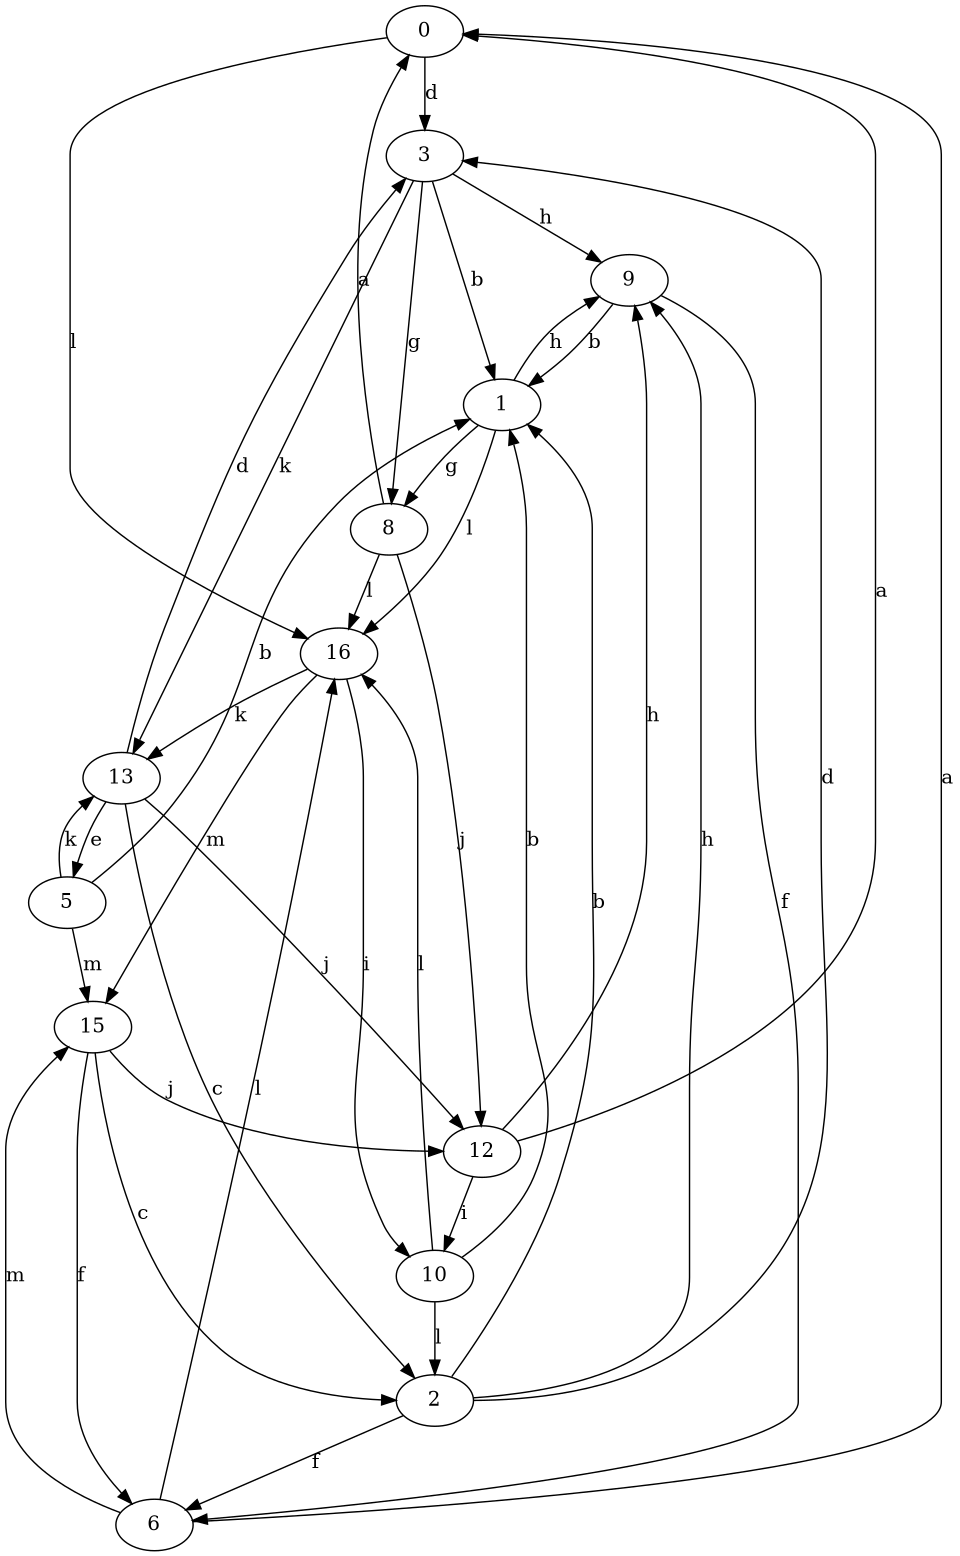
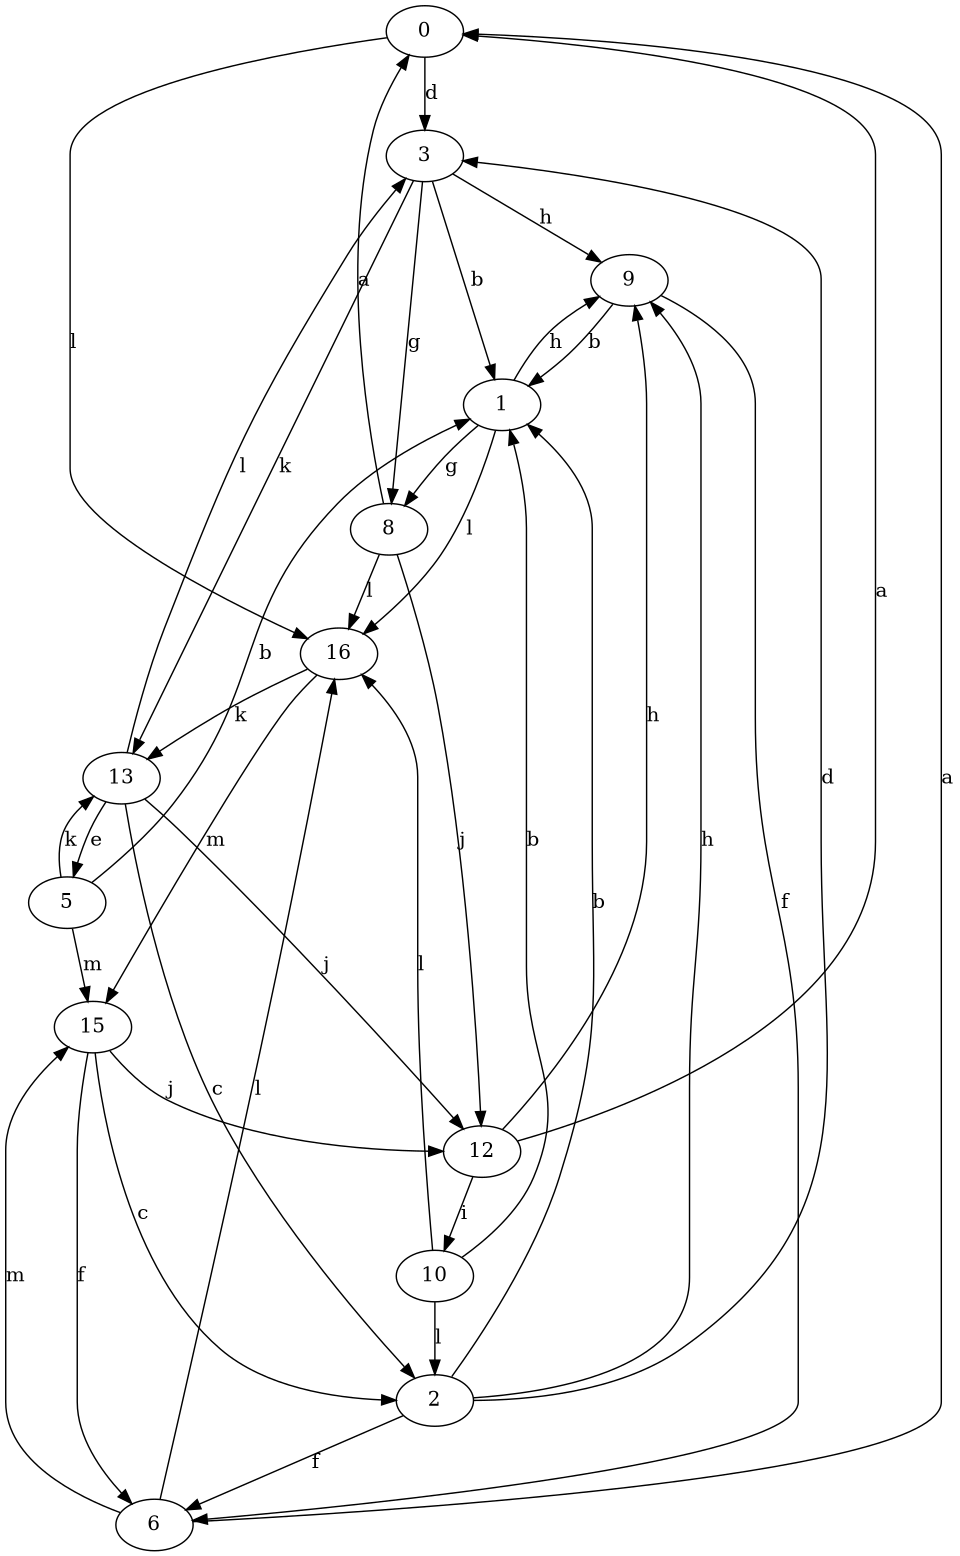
edge "13" -> "3": label "d" -> "l"
edge "16" -> "10": removed, label "i"
